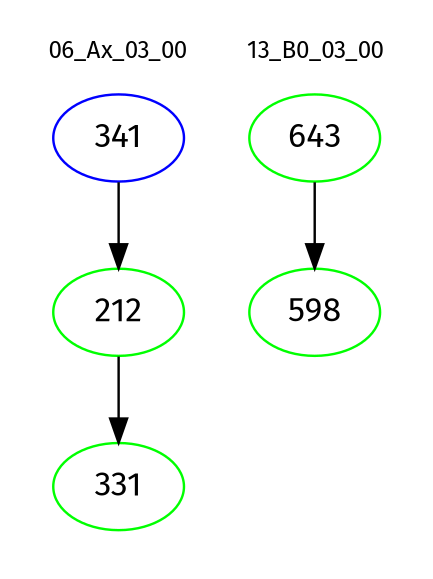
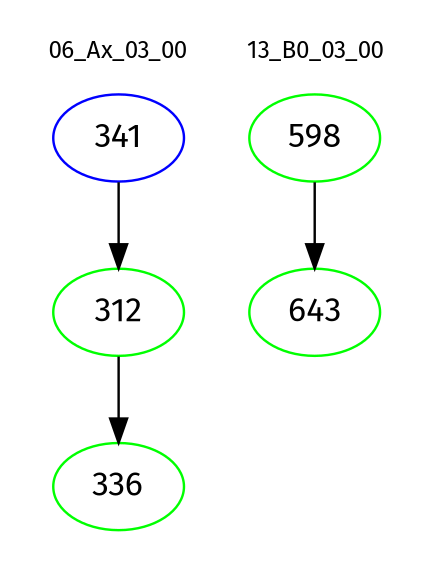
edge "643" -> "598": reversed
node "212": label "212" -> "312"
node "331": label "331" -> "336"
